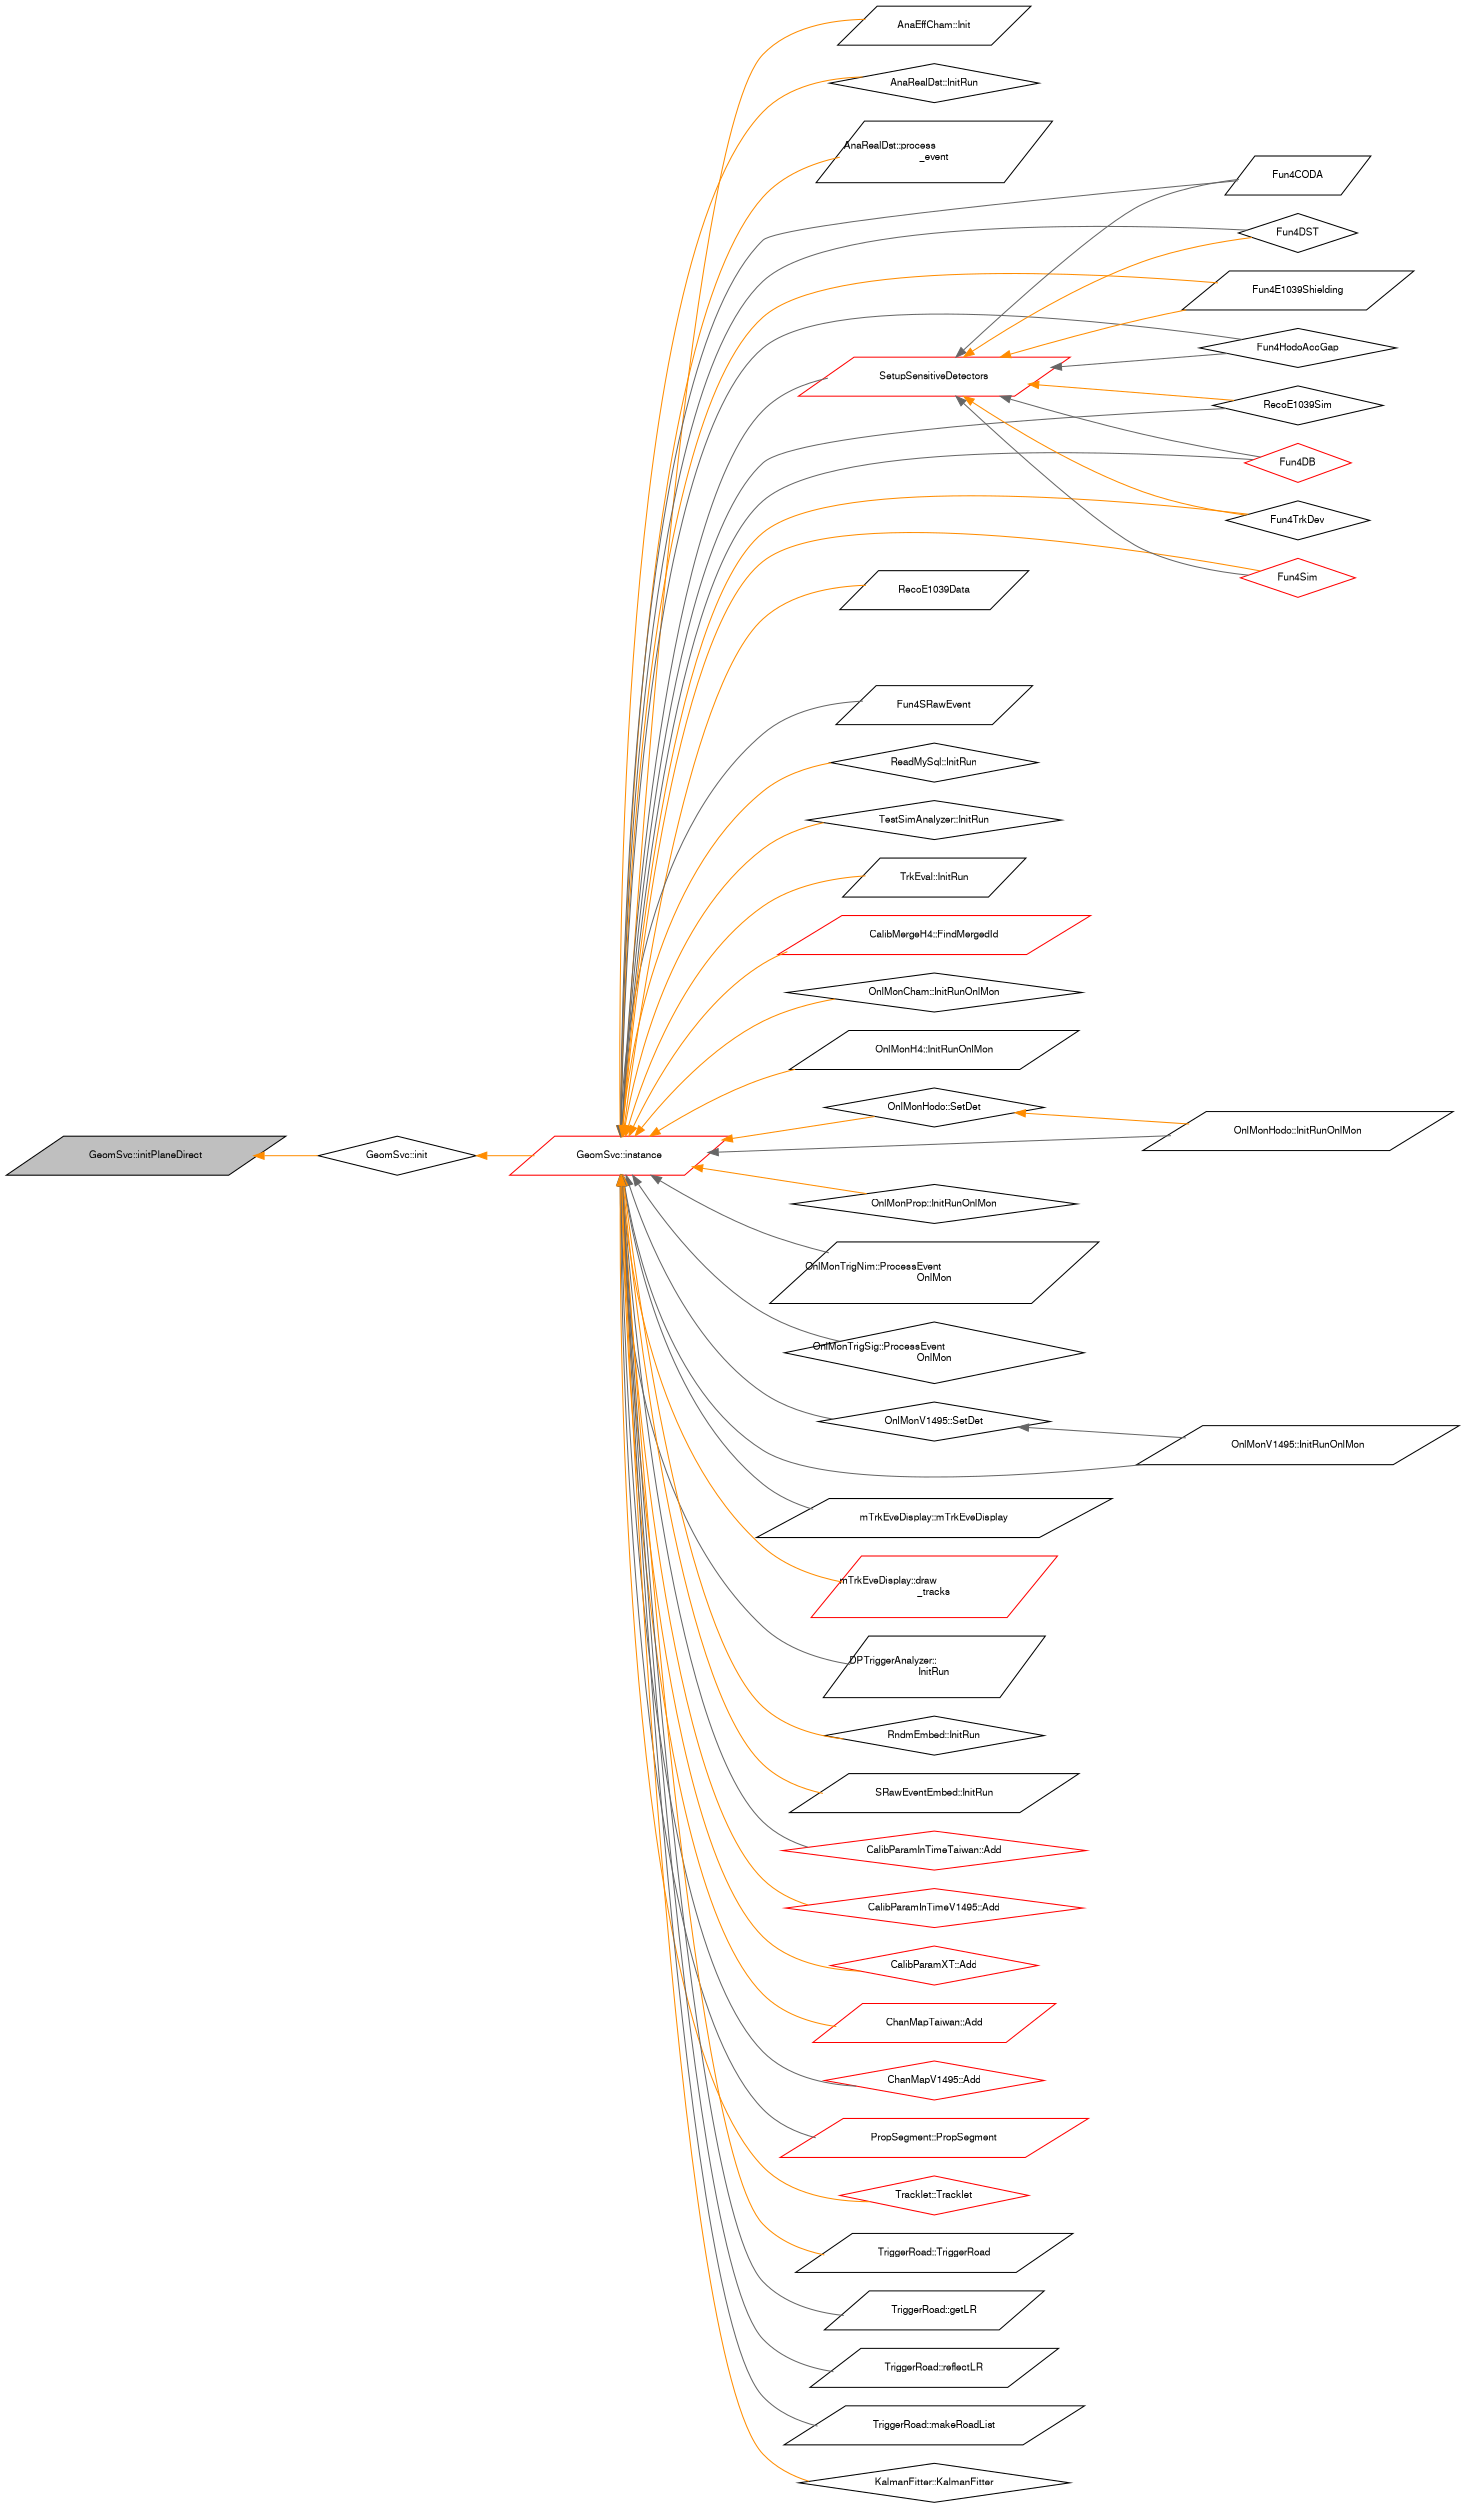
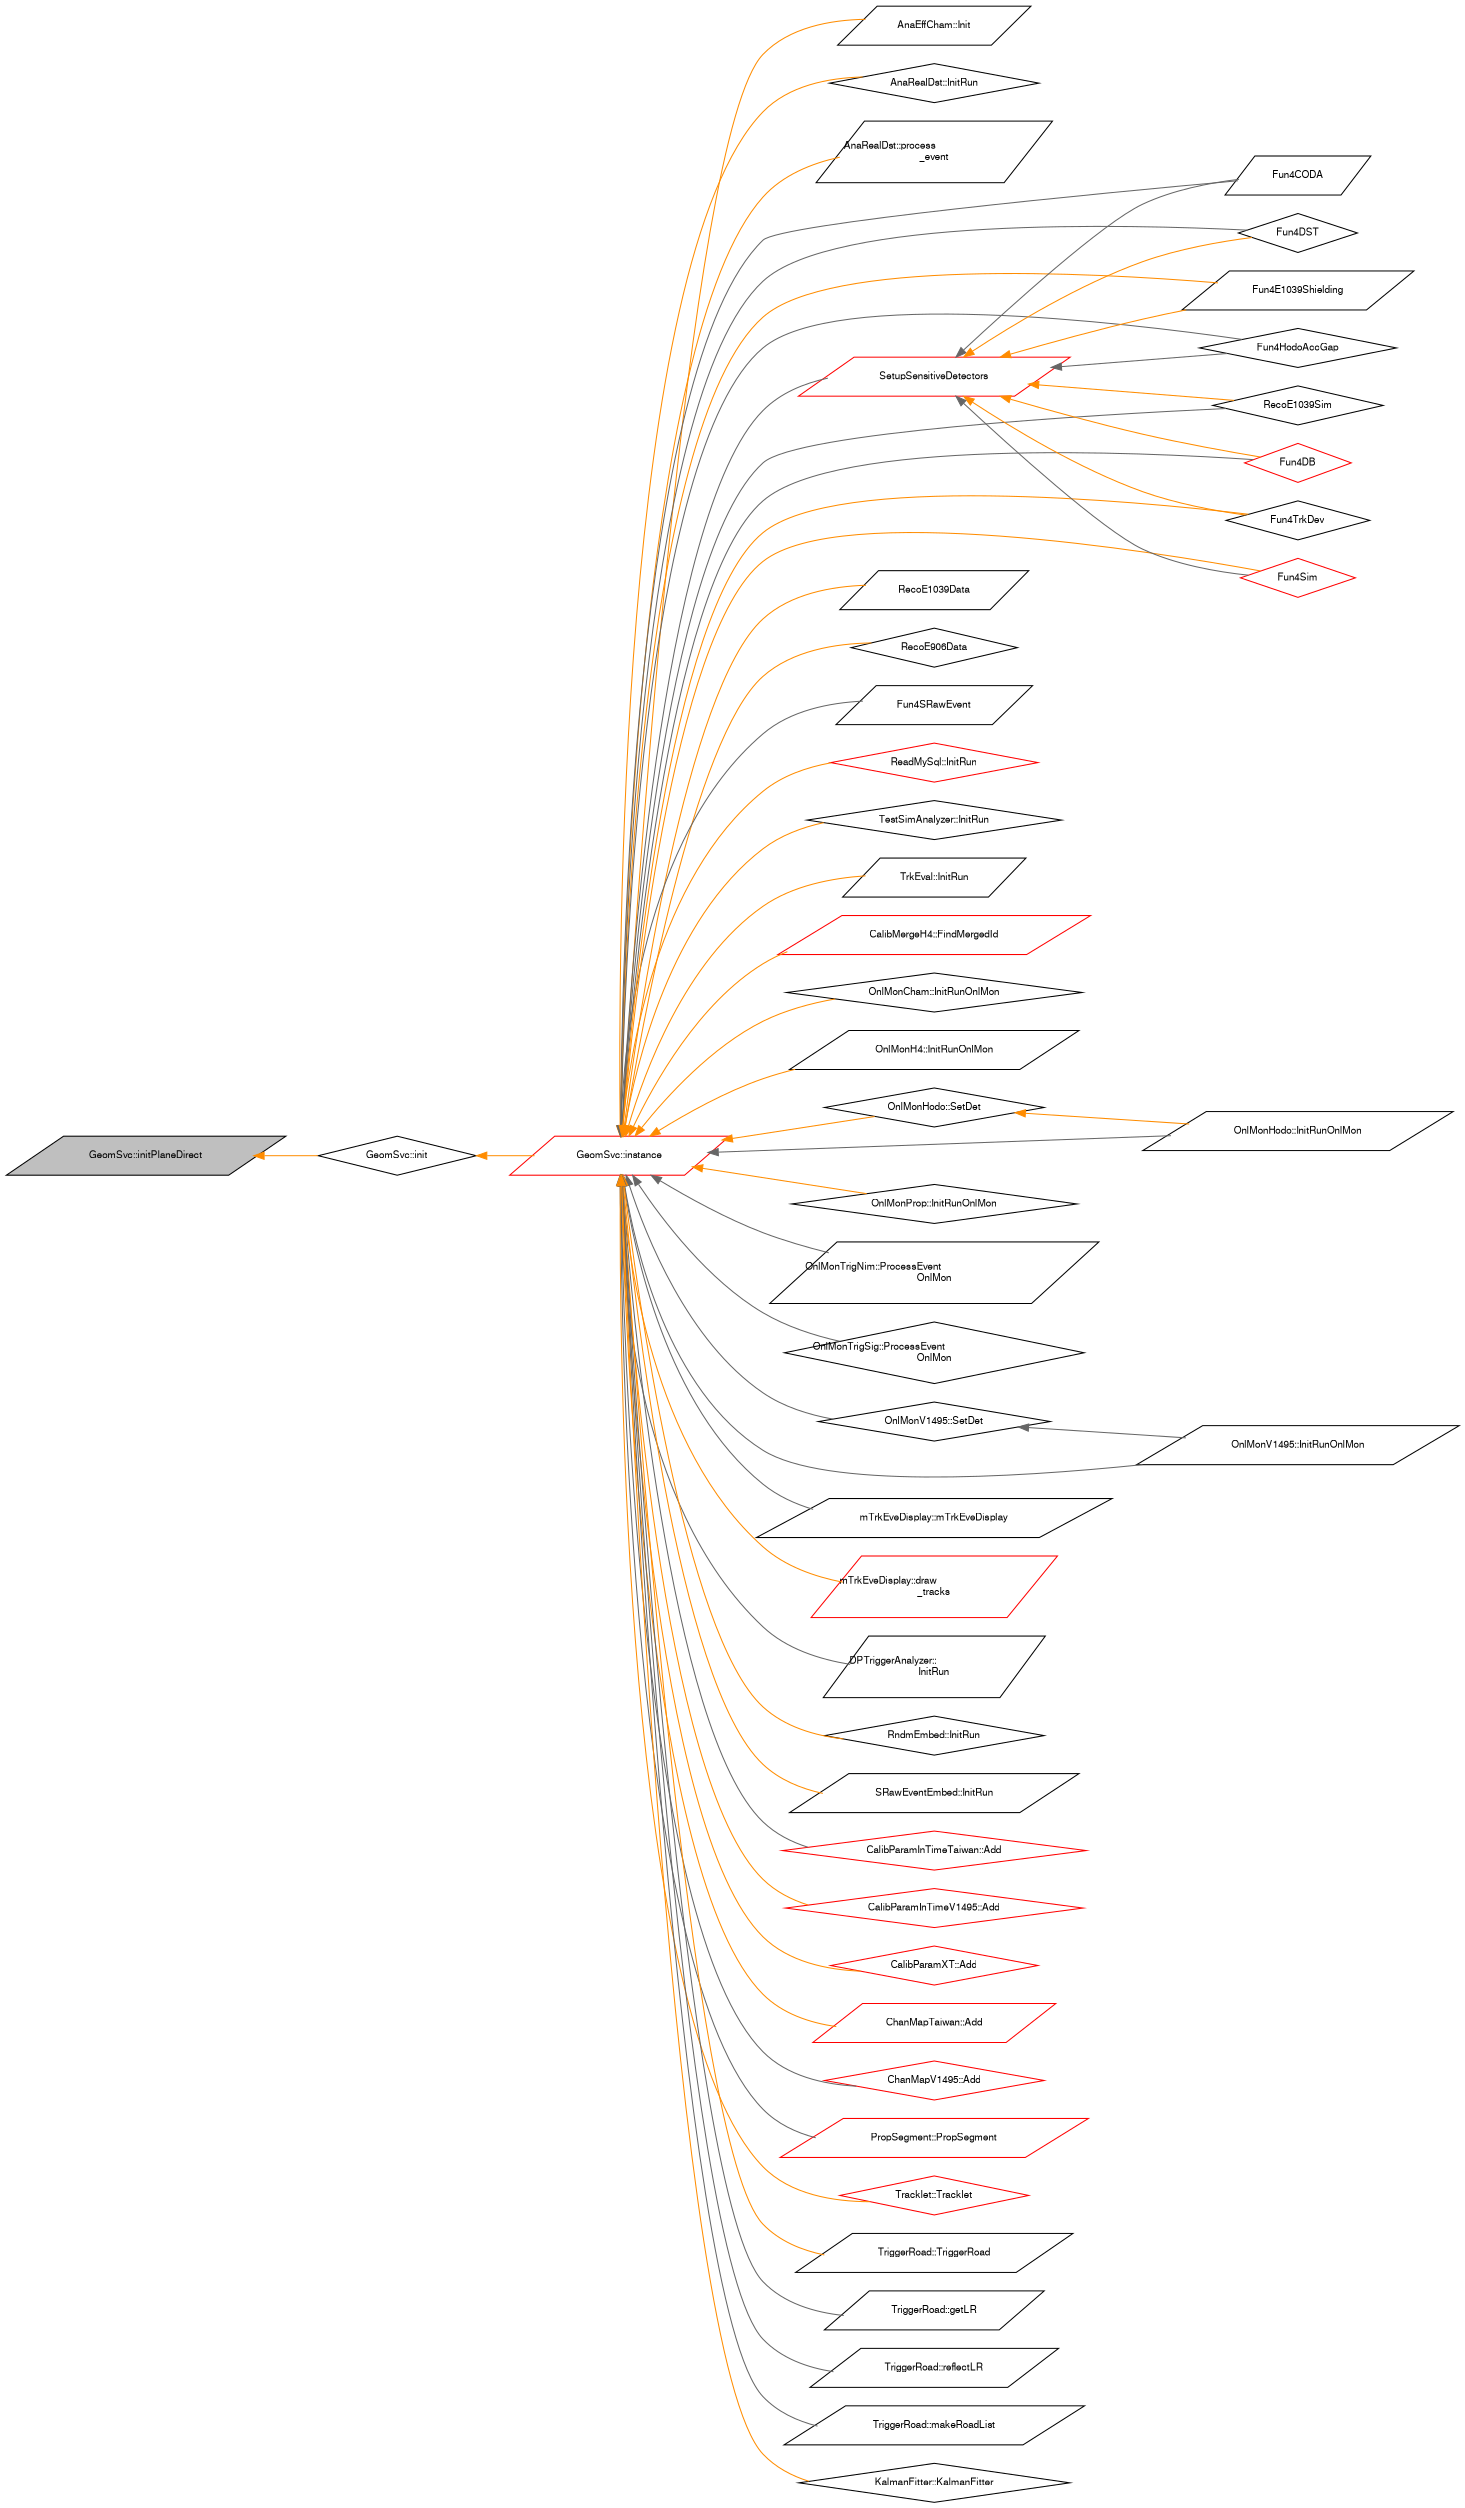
edge "Fun4DB" -> "SetupSensitiveDetectors": color gray40 -> darkorange
node "RecoE906Data": added
node "ReadMySql::InitRun": color black -> red
